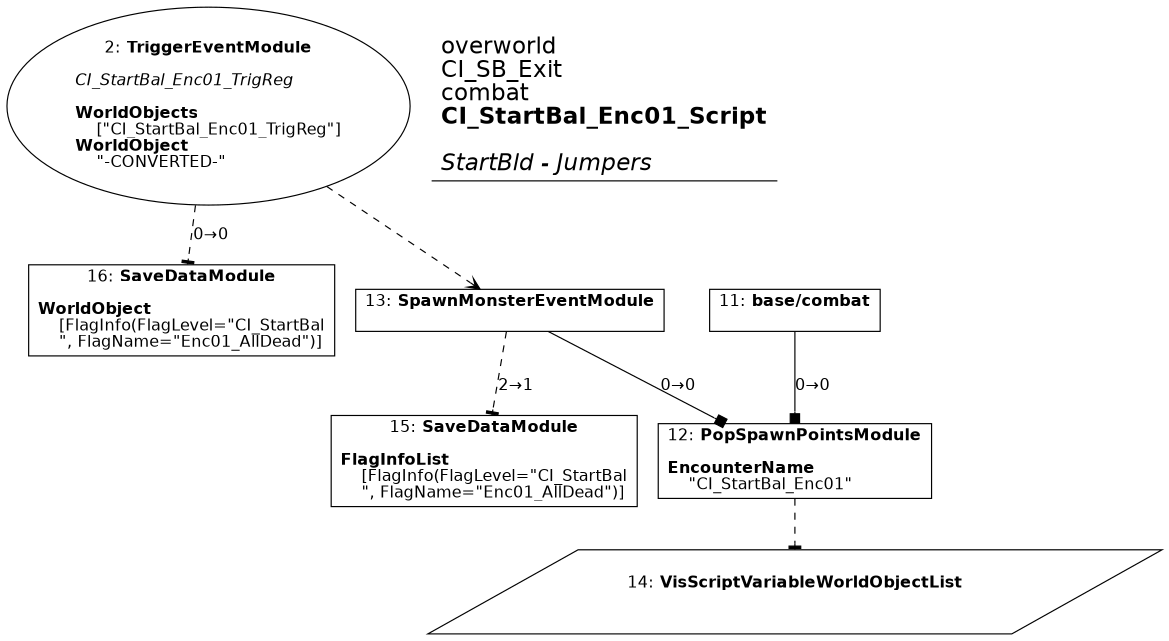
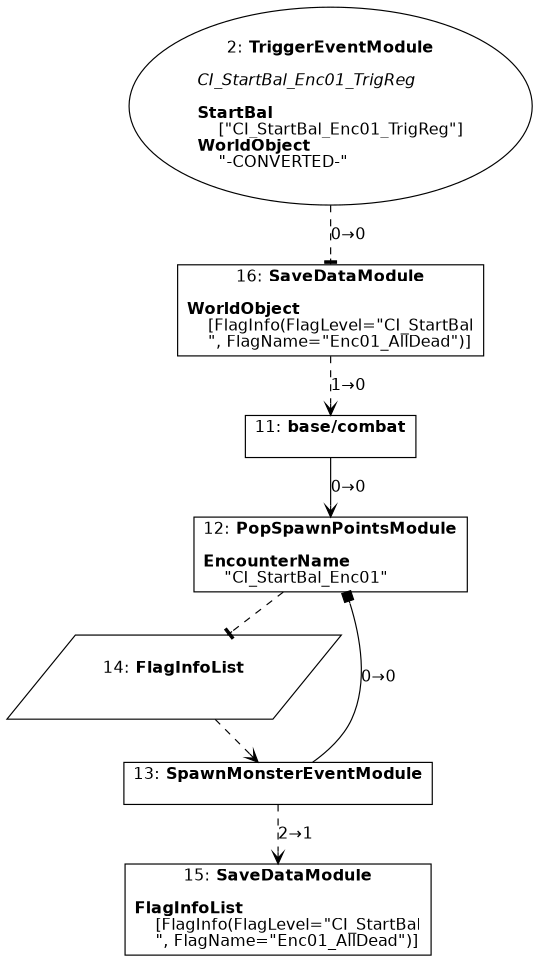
node "overworld": removed
node "2:": text "WorldObjects" -> "StartBal"
edge "2:" -> "13:": now "14:" -> "13:"
edge "13:" -> "15:": arrowhead tee -> vee
edge "11:" -> "12:": arrowhead box -> vee
edge "16:" -> "11:": added, label "1→0"
node "14:": text "VisScriptVariableWorldObjectList" -> "FlagInfoList"
